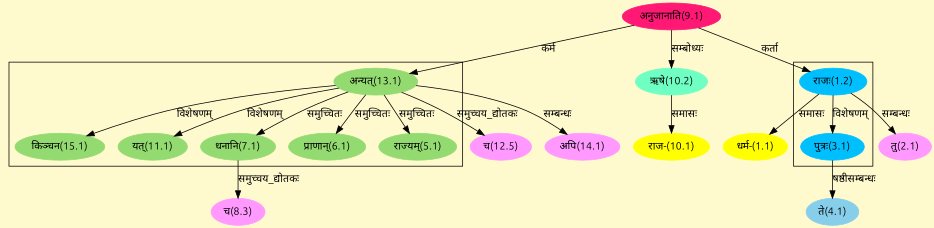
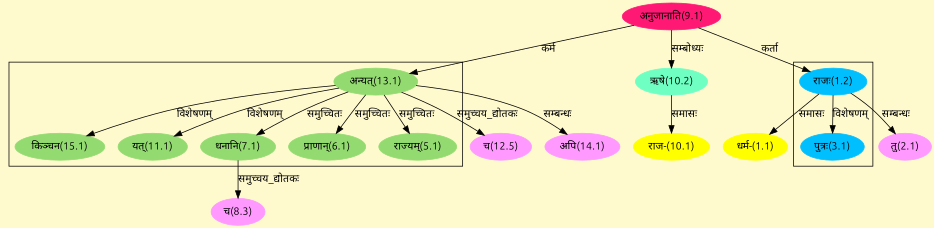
node "ते(4.1)": removed
